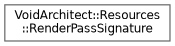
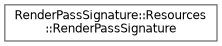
node "VoidArchitect::Resources ::RenderPassSignature": label "VoidArchitect::Resources ::RenderPassSignature" -> "RenderPassSignature::Resources ::RenderPassSignature"
